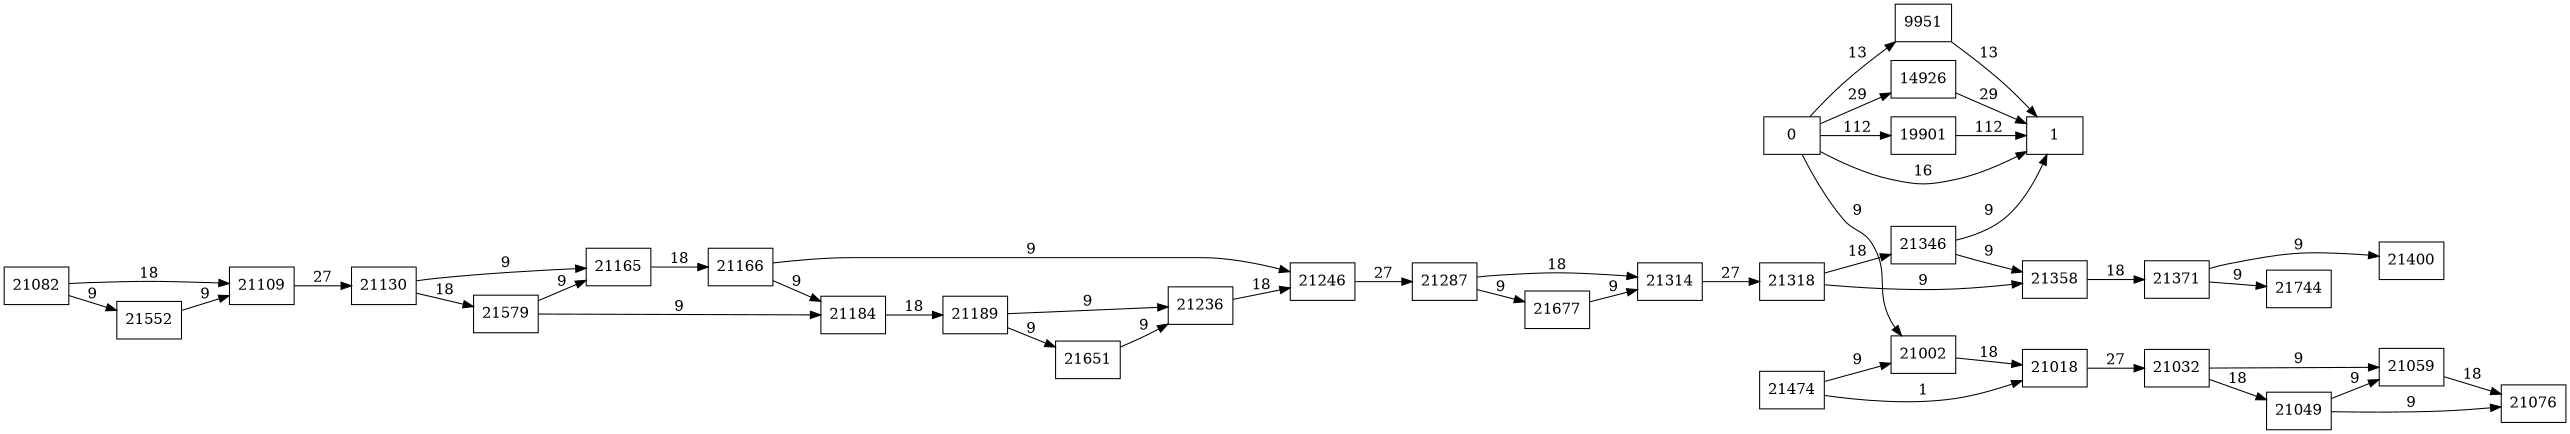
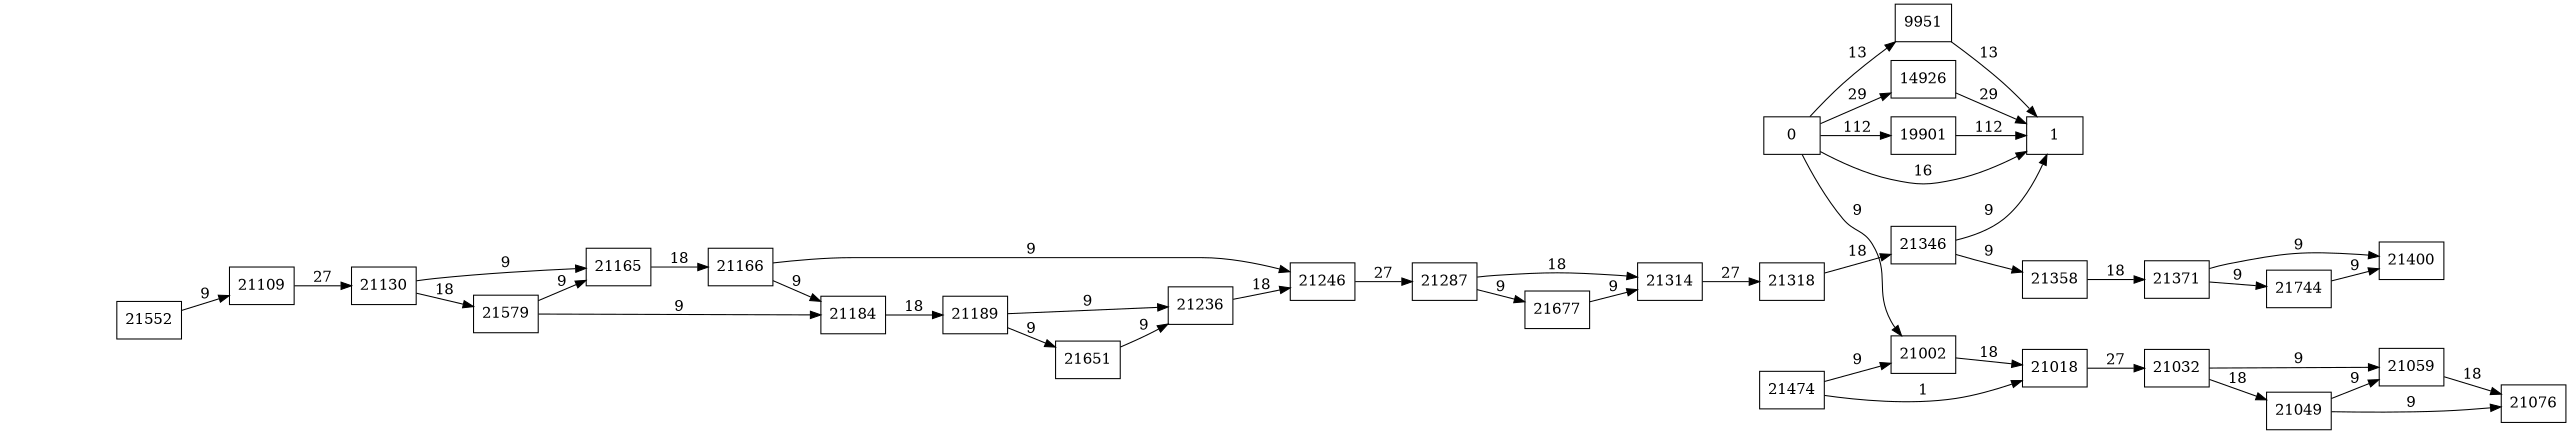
edge "21744" -> "21400": added, label "9"
node "21082": removed
edge "21318" -> "21358": removed, label "9"
